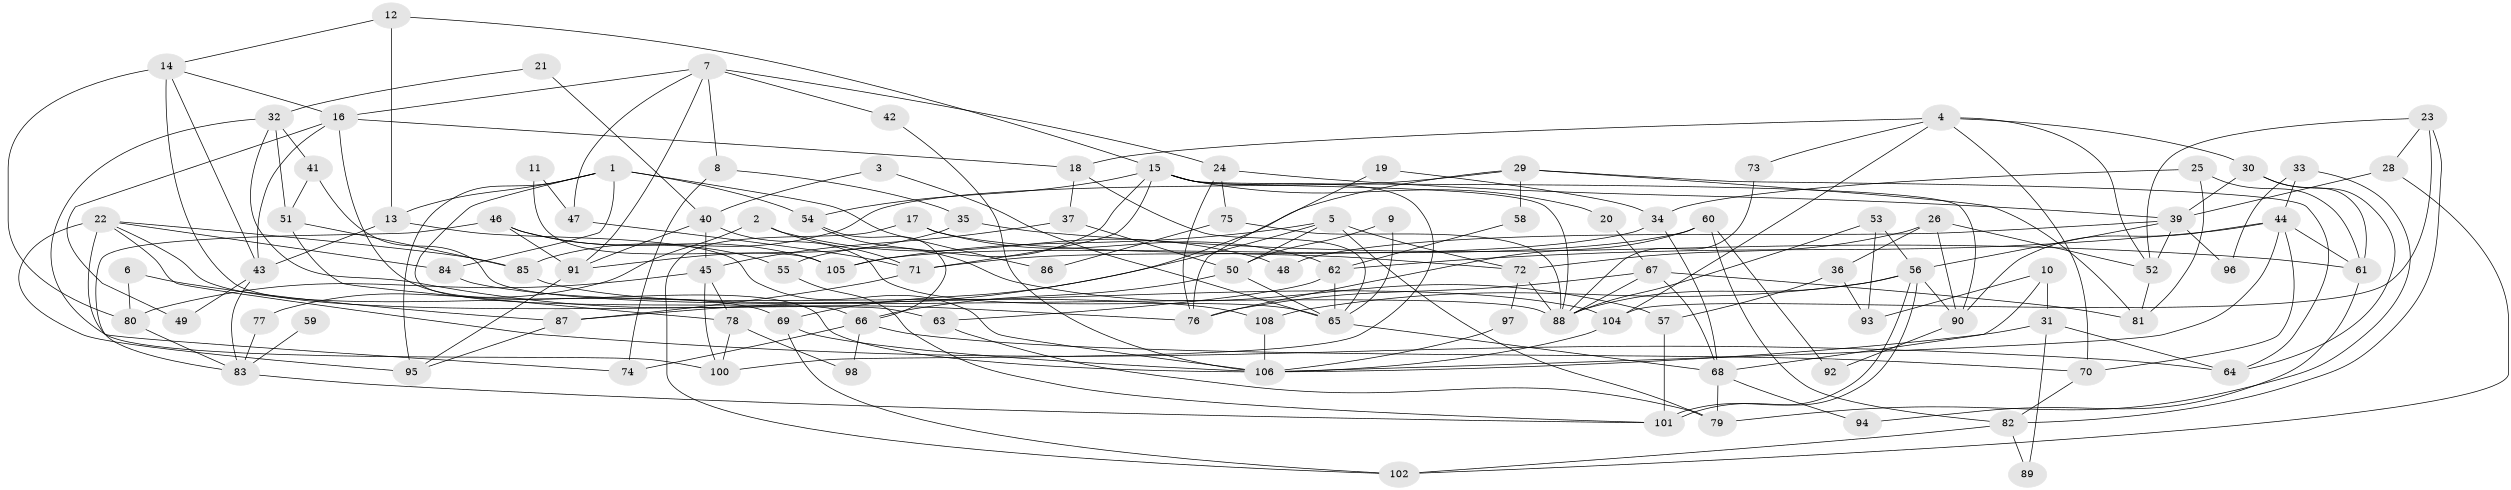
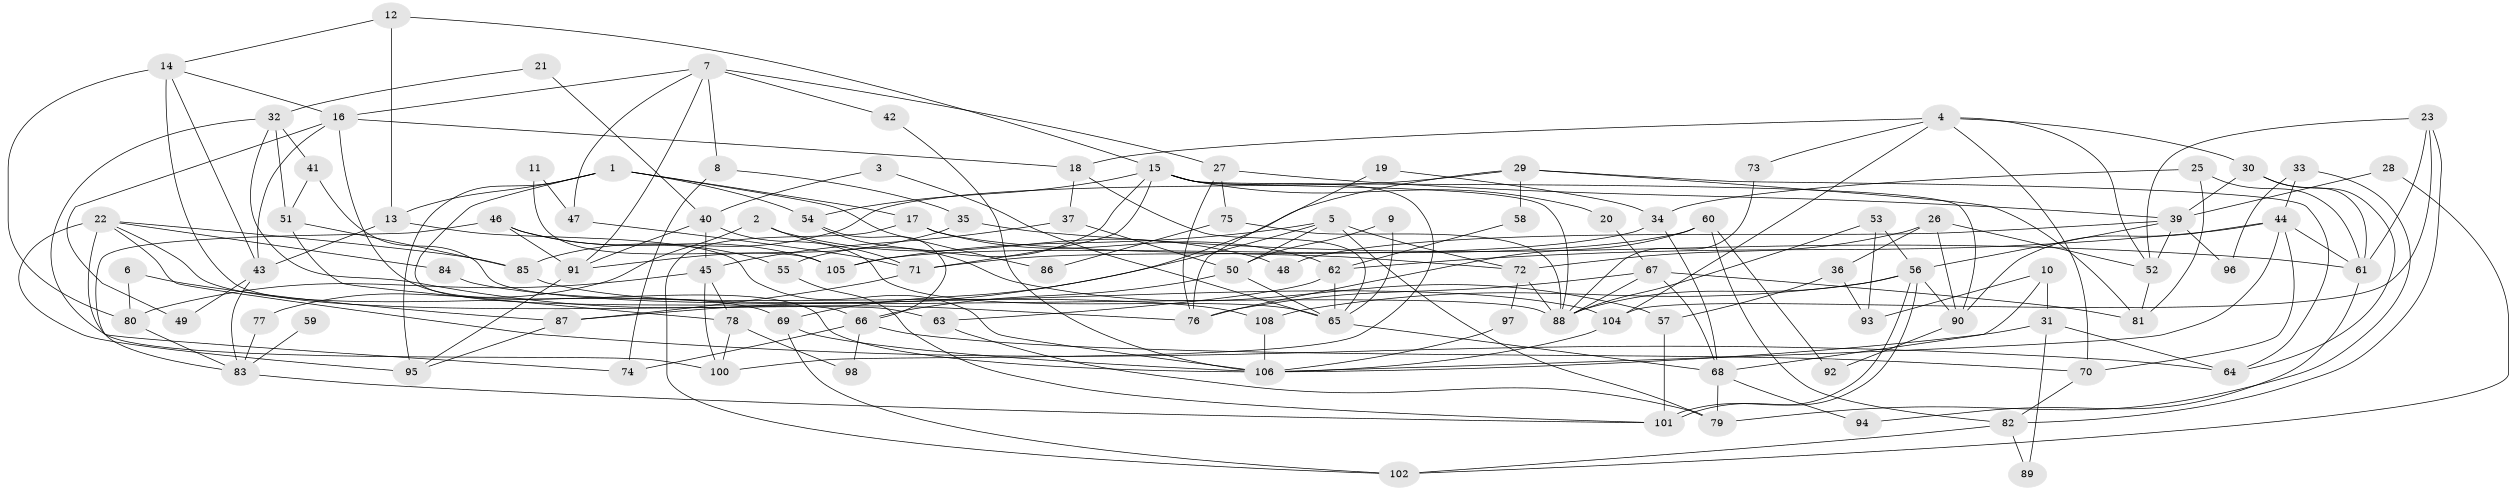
edge "23" -- "28": now "23" -- "61"
node "24": label "24" -> "27"
edge "1" -- "84": now "1" -- "17"
